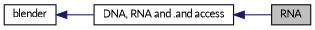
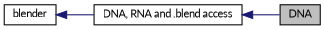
node "DNA, RNA and .and access": label "DNA, RNA and .and access" -> "DNA, RNA and .blend access"
node "RNA": label "RNA" -> "DNA"
